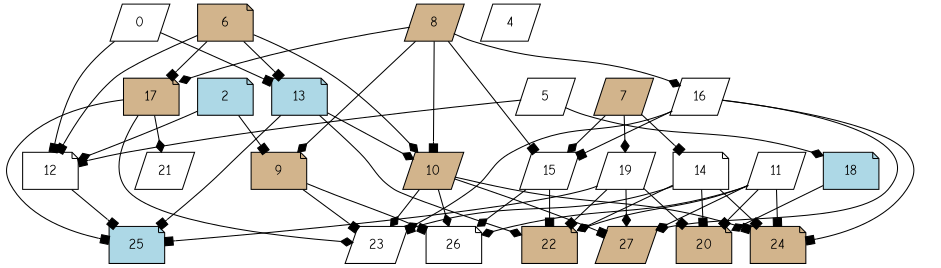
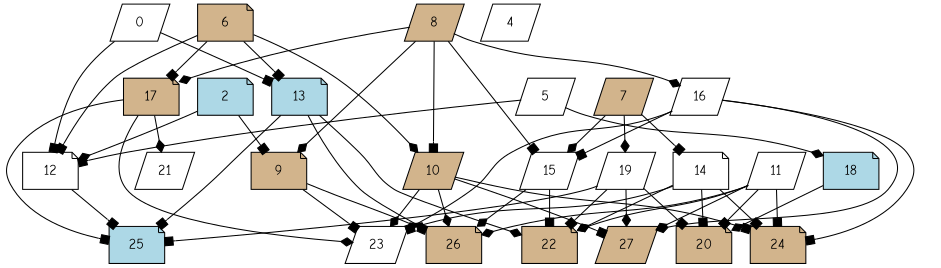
edge "13" -> "10": now "13" -> "26"
node "26": fillcolor white -> tan
